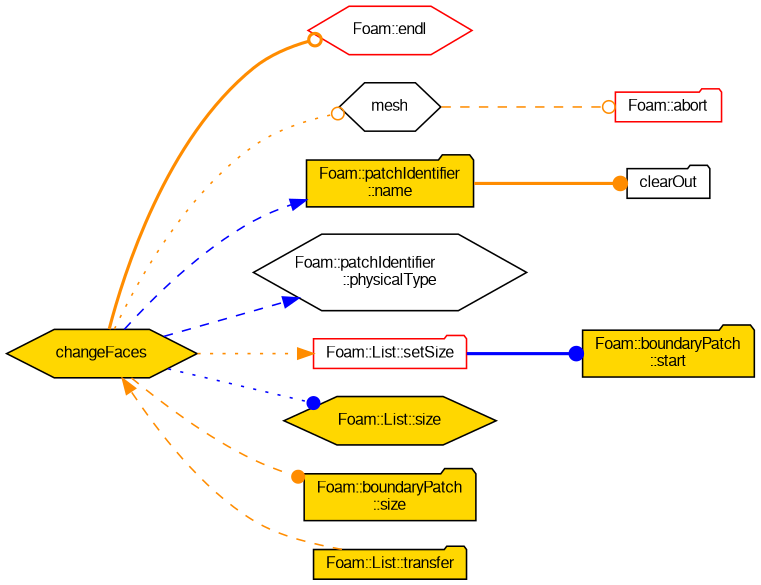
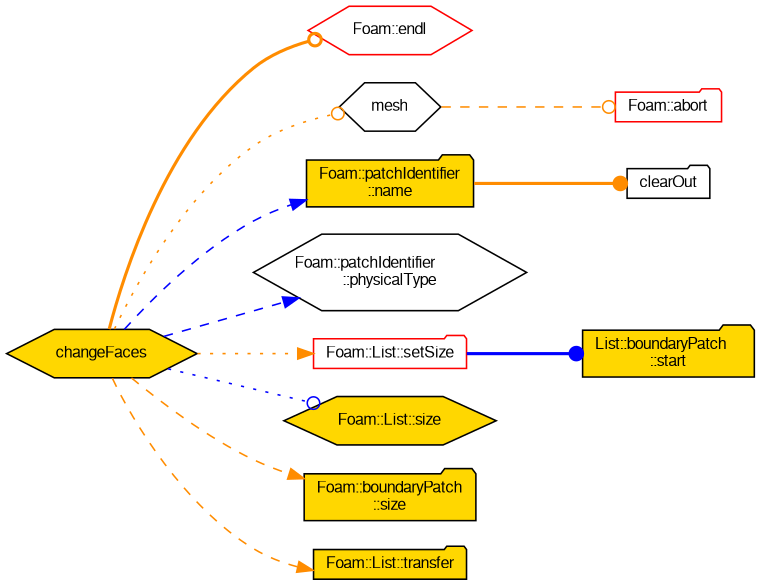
node "Foam::boundaryPatch ::start": label "Foam::boundaryPatch ::start" -> "List::boundaryPatch ::start"
edge "changeFaces" -> "Foam::List::size": arrowhead dot -> odot
edge "changeFaces" -> "Foam::boundaryPatch ::size": arrowhead dot -> normal
edge "Foam::List::transfer" -> "changeFaces": reversed
